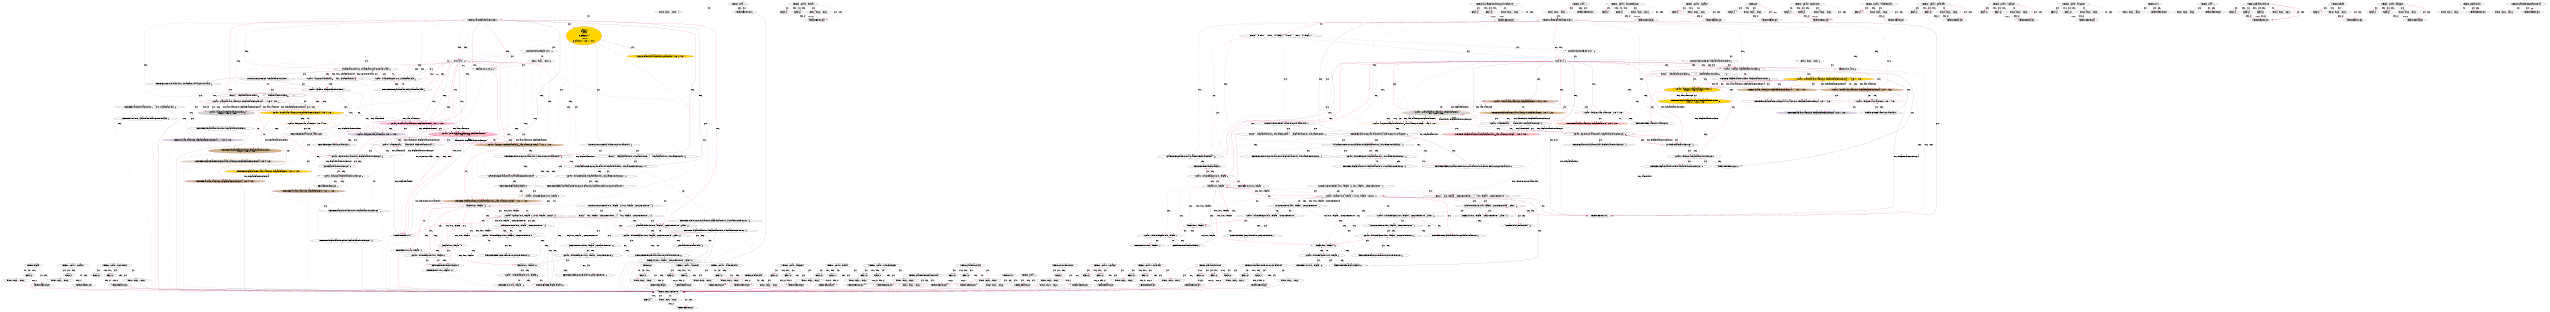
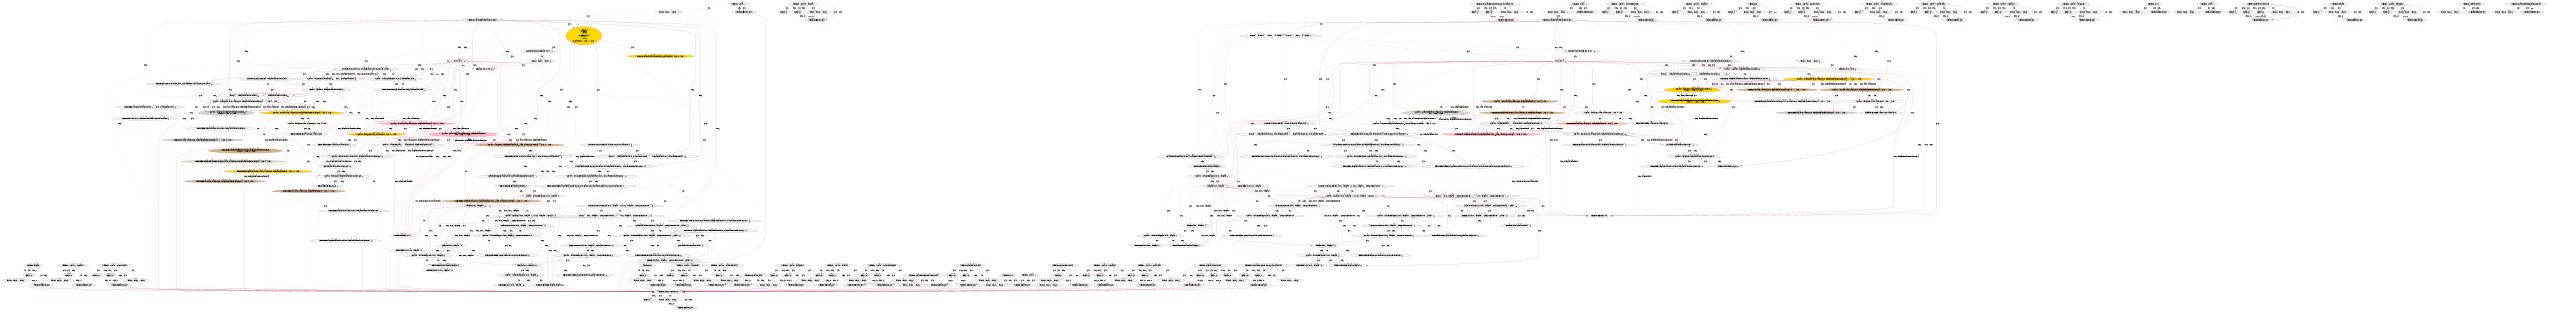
node "<(<operator>.fieldAccess,base::MakeUnique)<SUB>11</SUB>>": fillcolor lightgrey -> gold
